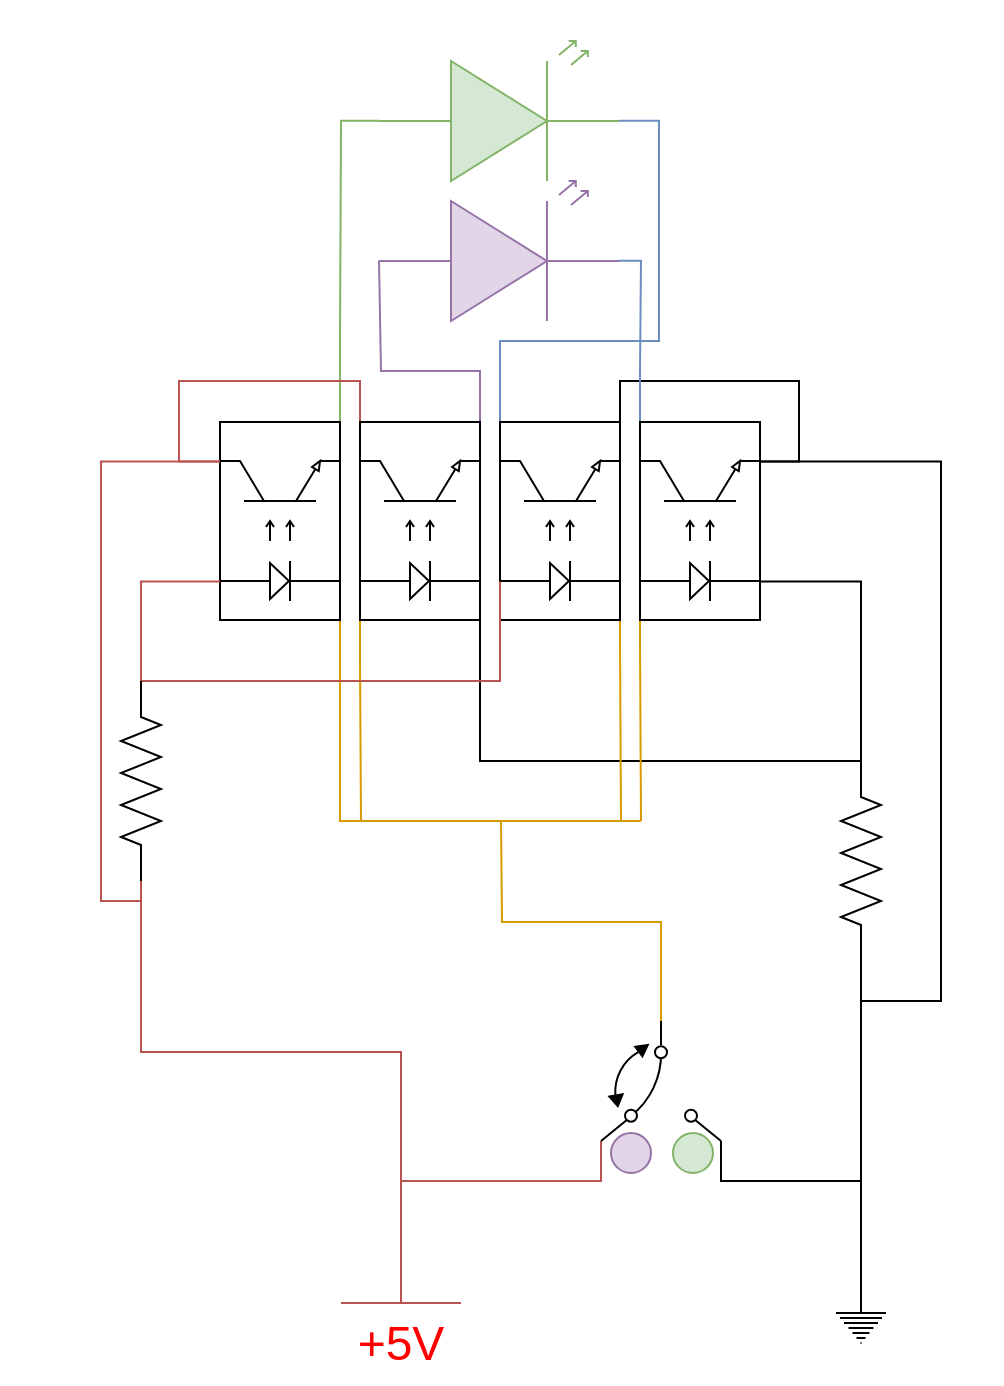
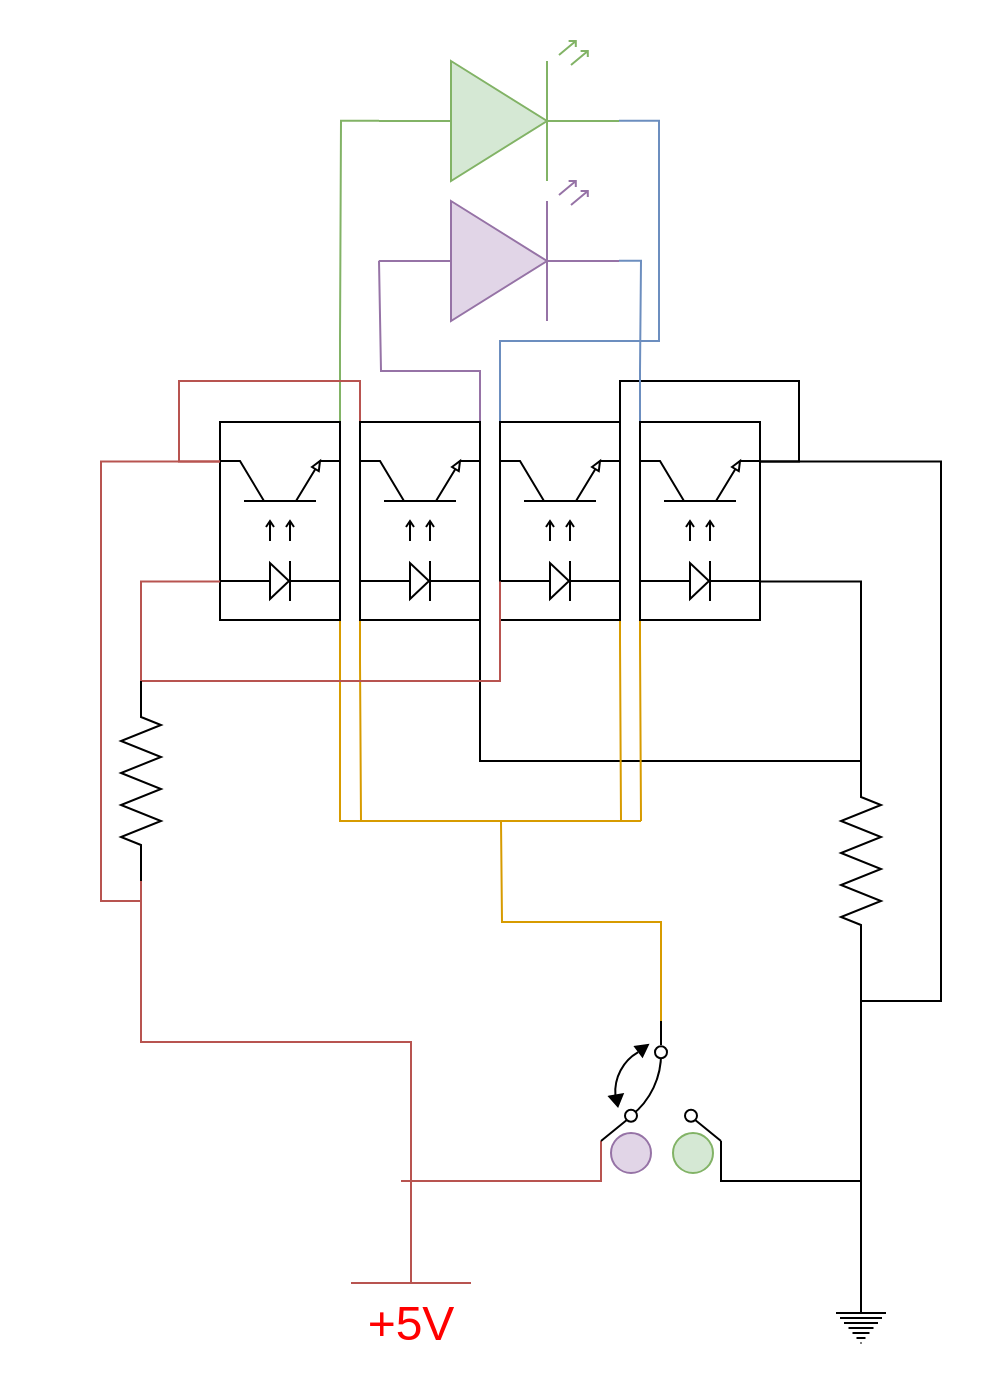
node "+5V": moved (401, 1263) -> (411, 1243)
